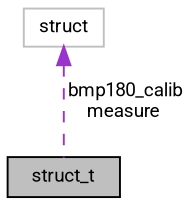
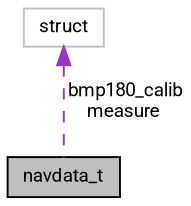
node "struct_t": label "struct_t" -> "navdata_t"
